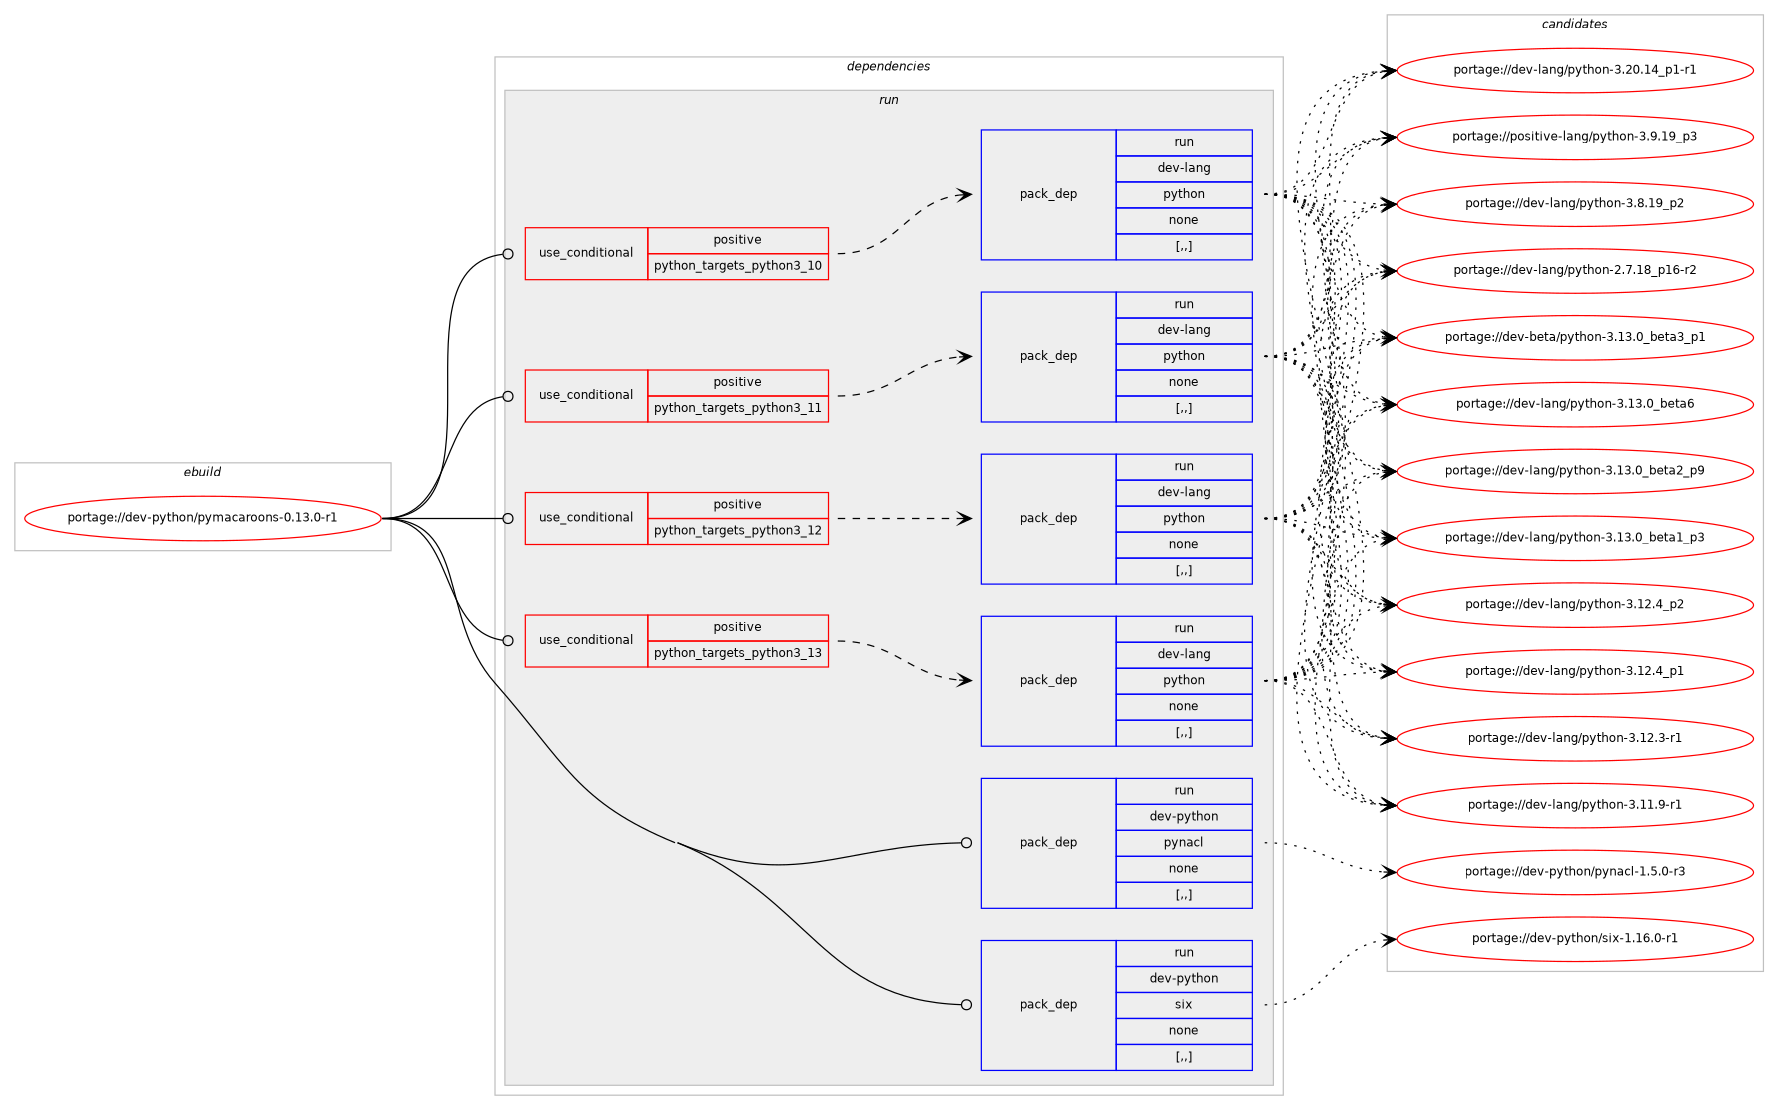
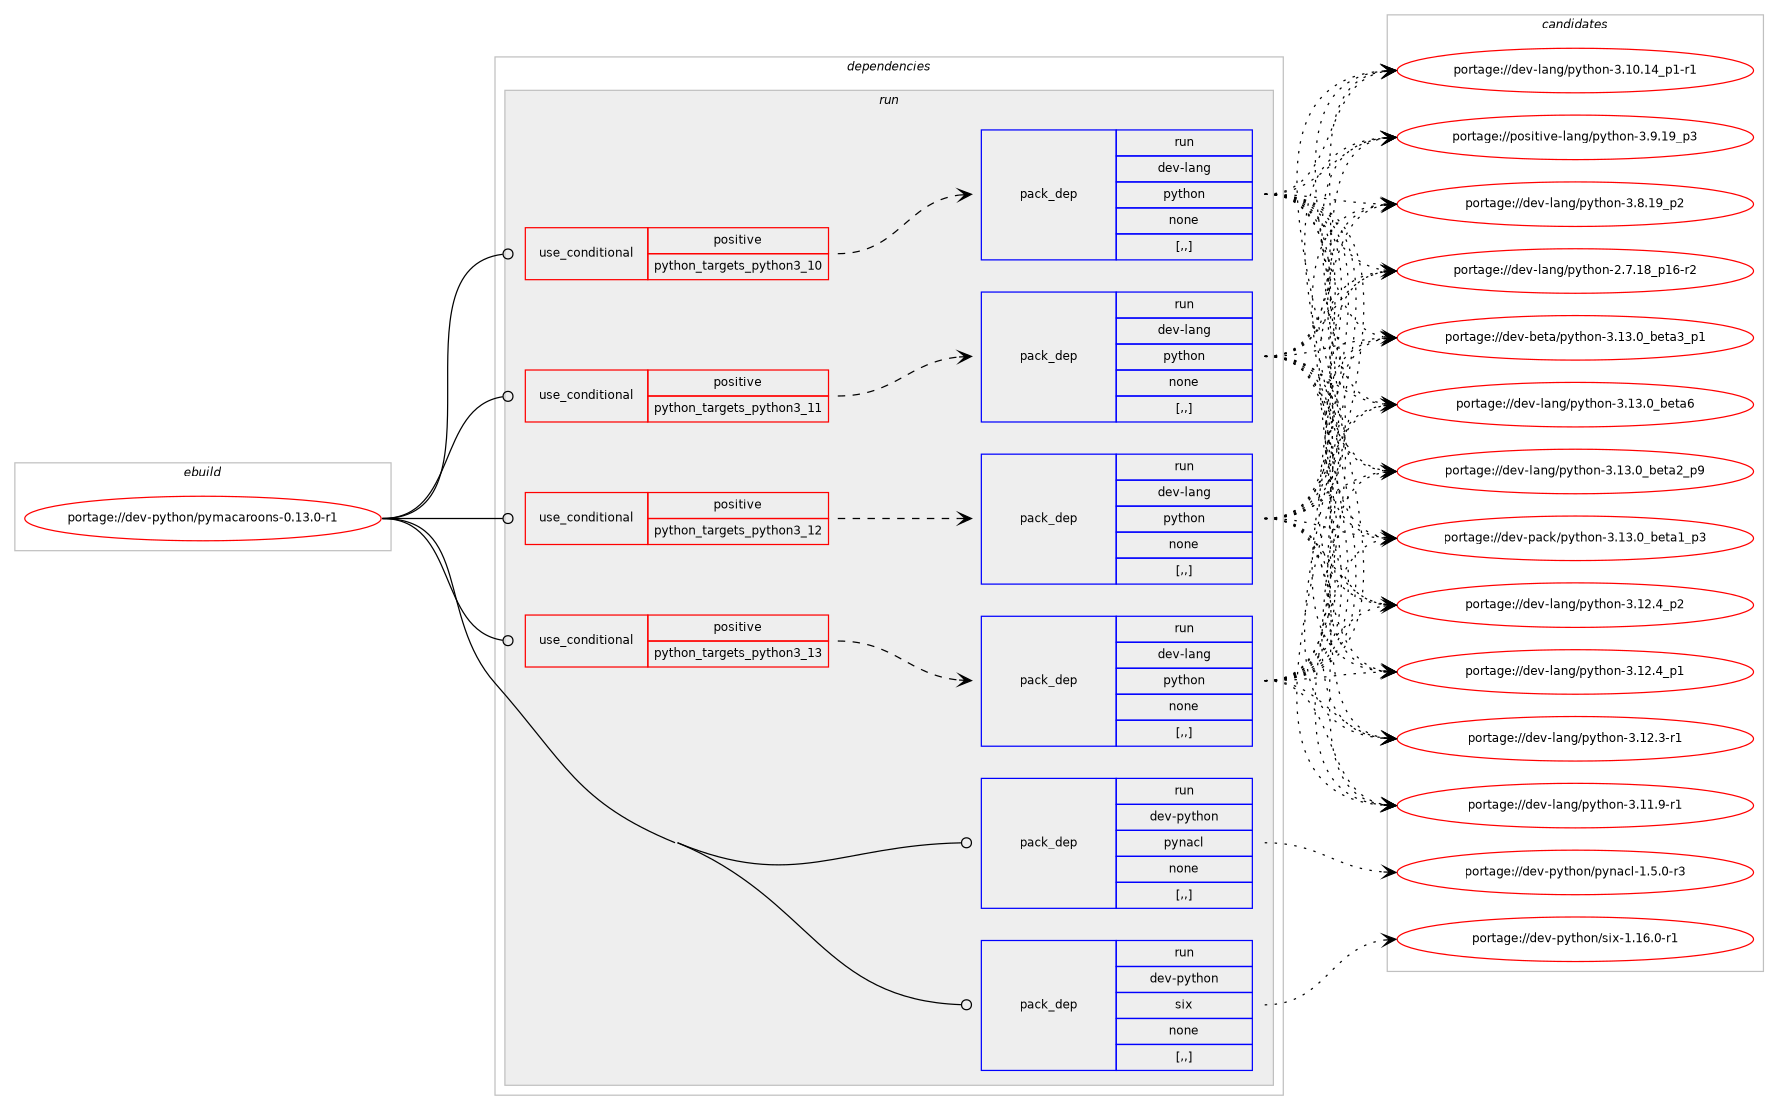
node "portage://dev-lang/python-3.20.14_p1-r1": label "portage://dev-lang/python-3.20.14_p1-r1" -> "portage://dev-lang/python-3.10.14_p1-r1"
node "portage://dev-lang/python-3.13.0_beta1_p3": label "portage://dev-lang/python-3.13.0_beta1_p3" -> "portage://dev-pack/python-3.13.0_beta1_p3"
